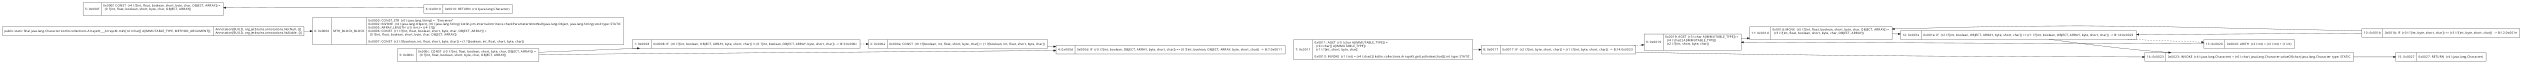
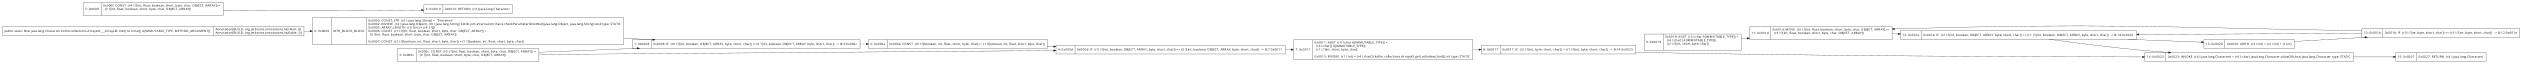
edge "6: 0x0010" -> "5: 0x000f": reversed
edge "0: 0x0000" -> "1: 0x0008": added
edge "12: 0x001e" -> "13: 0x0020": style dashed -> solid
edge "13: 0x0020" -> "9: 0x0019": now "13: 0x0020" -> "10: 0x001b"
edge "8: 0x0017" -> "9: 0x0019": removed
edge "4: 0x000d" -> "7: 0x0011": added
